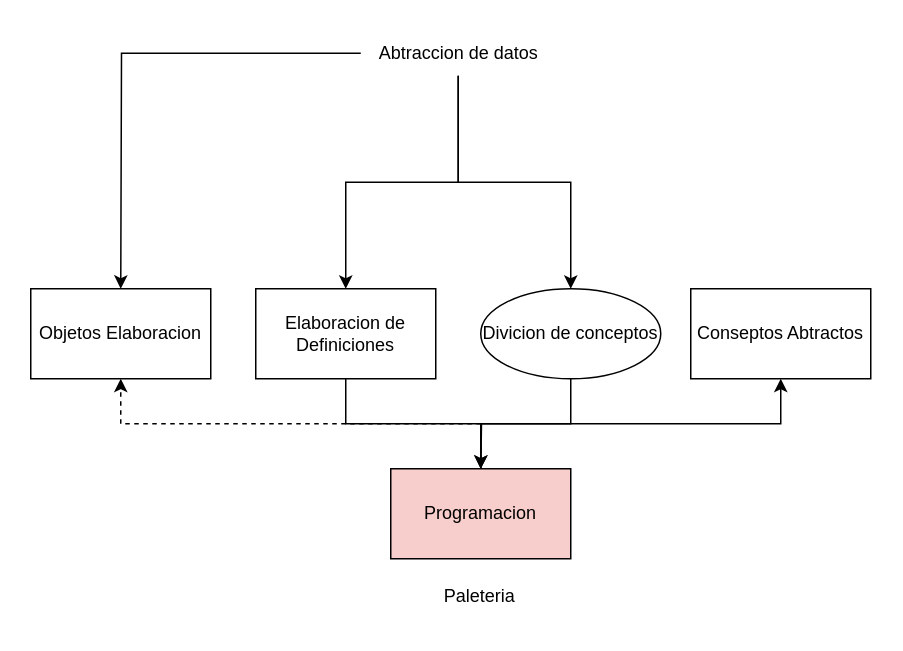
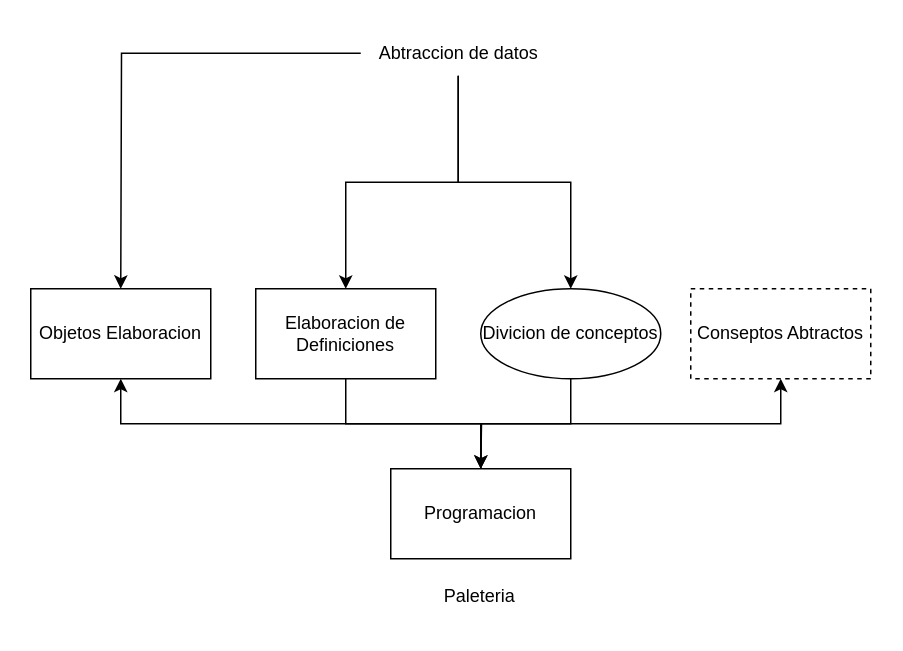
node "Conseptos Abtractos": style solid -> dashed
edge "Programacion" -> "Objetos Elaboracion": style dashed -> solid
node "Programacion": fillcolor #f8cecc -> #ffffff
